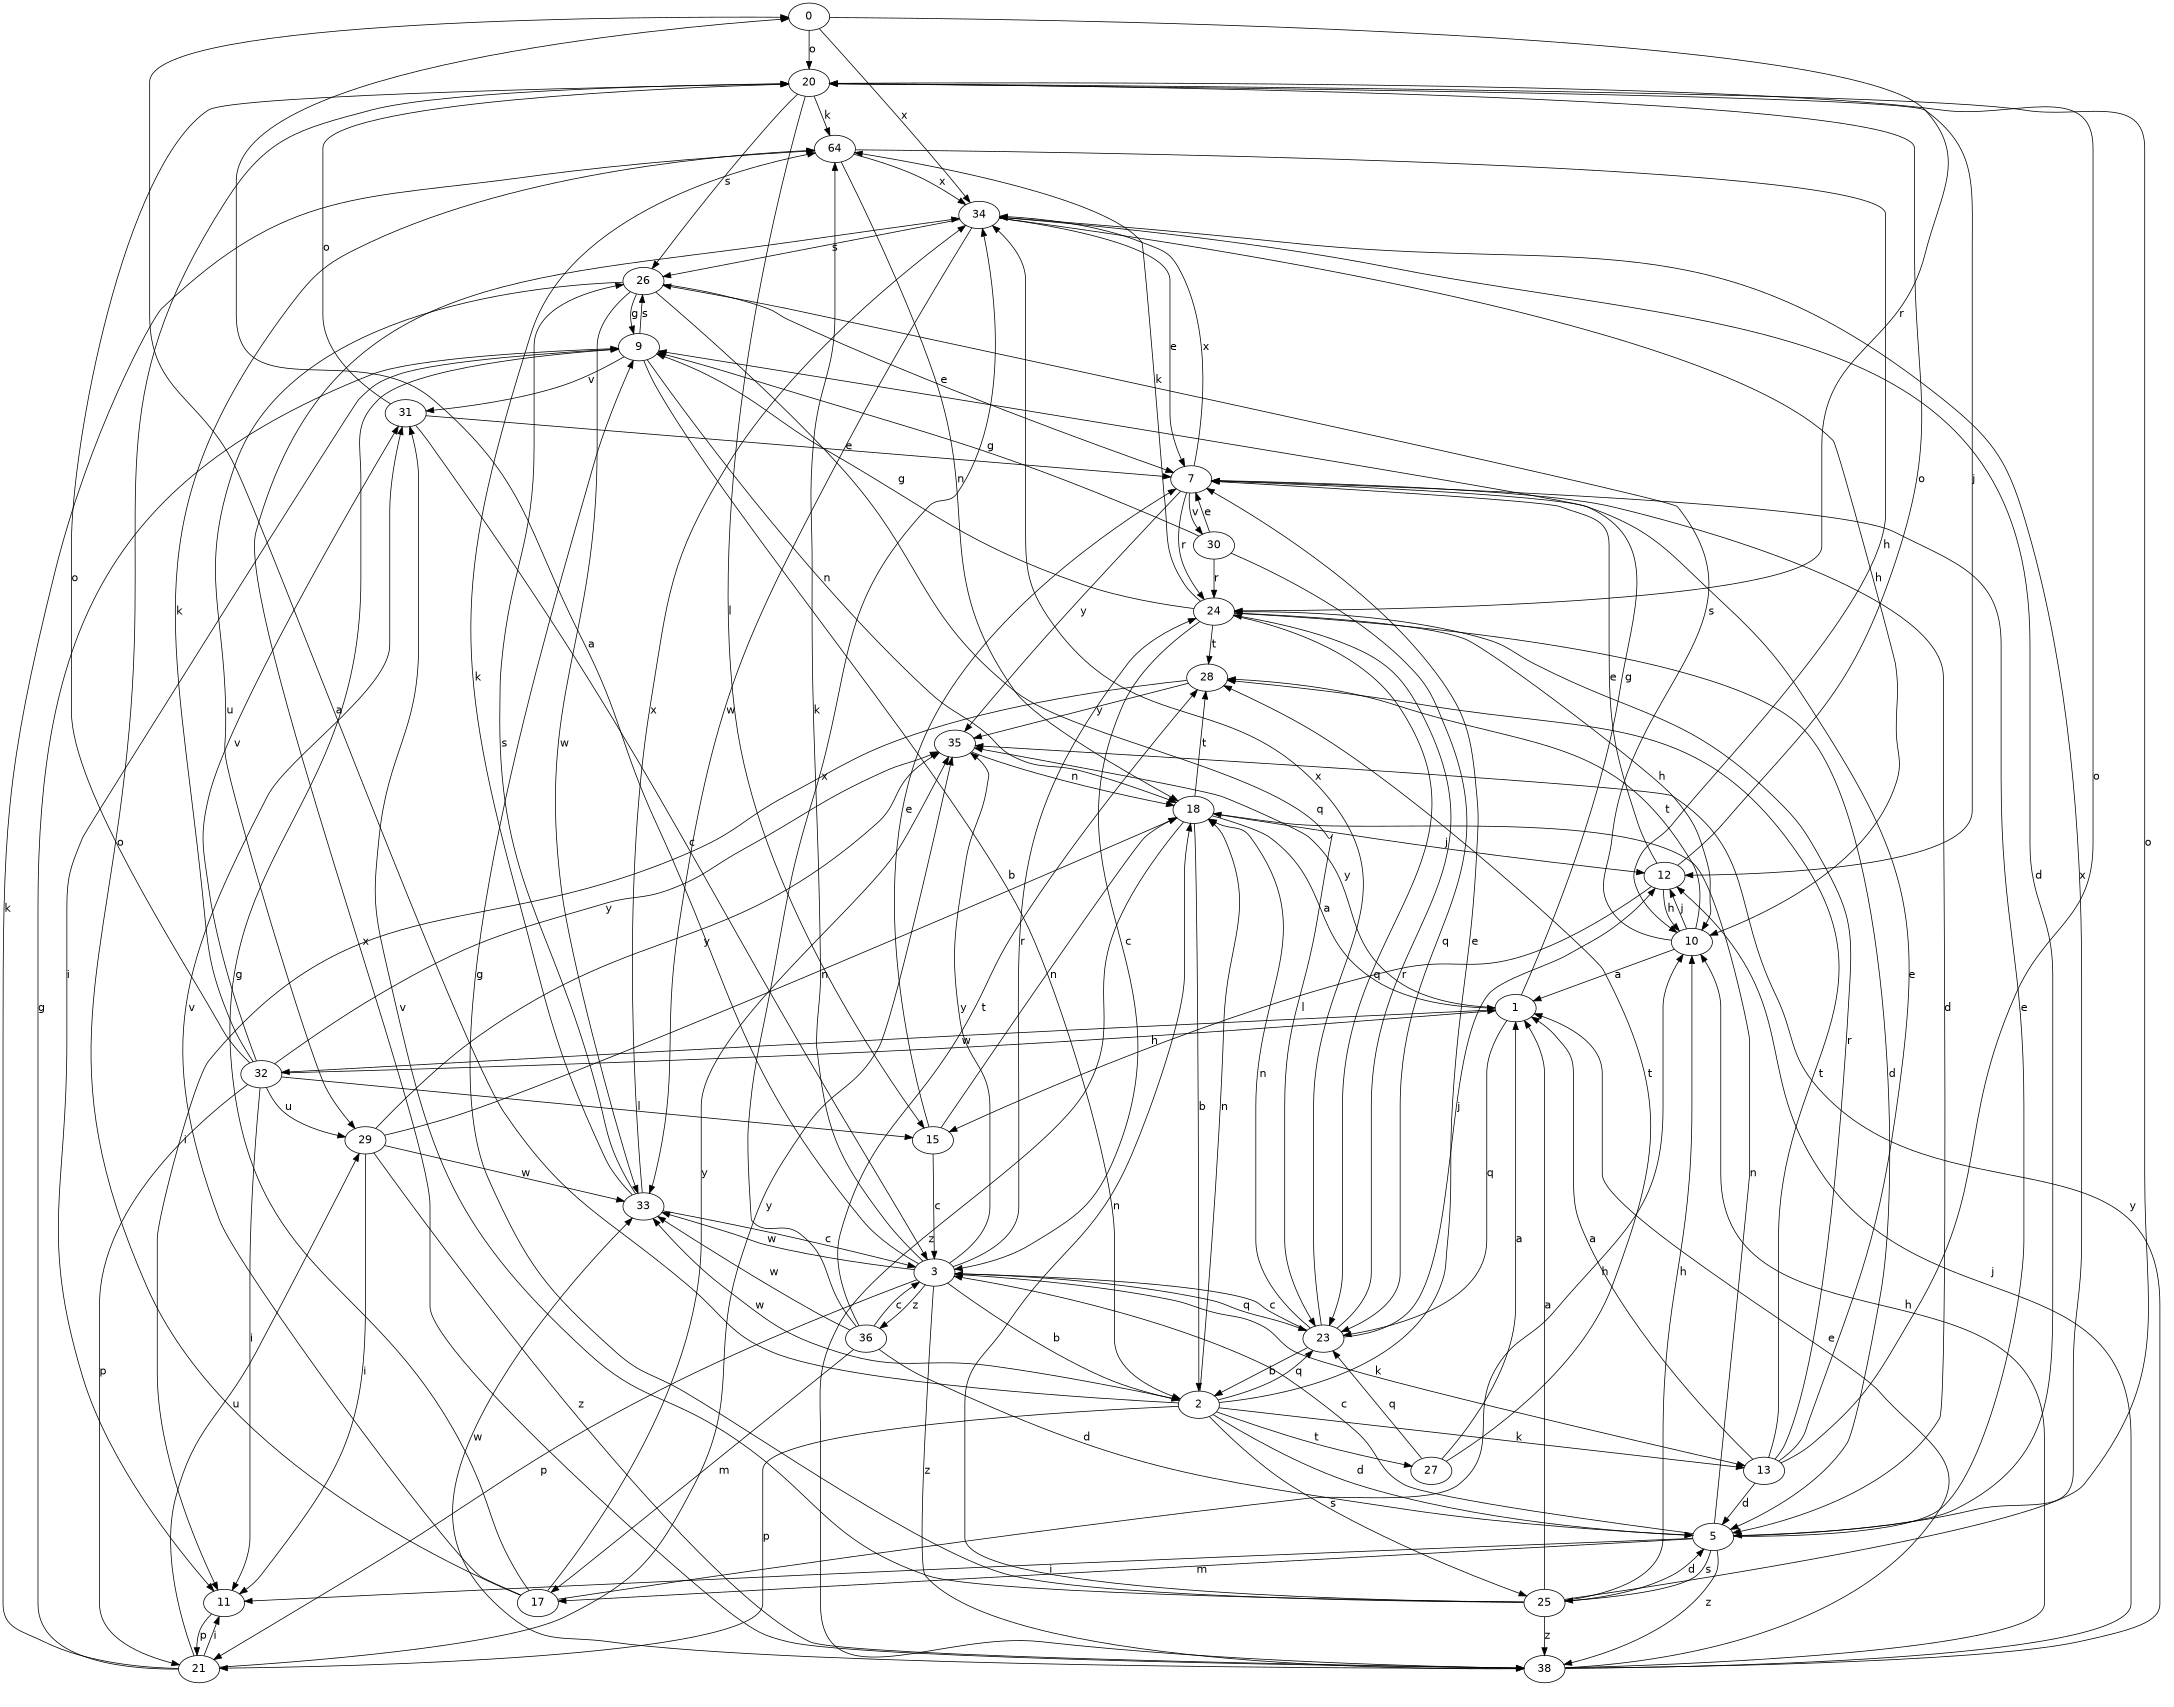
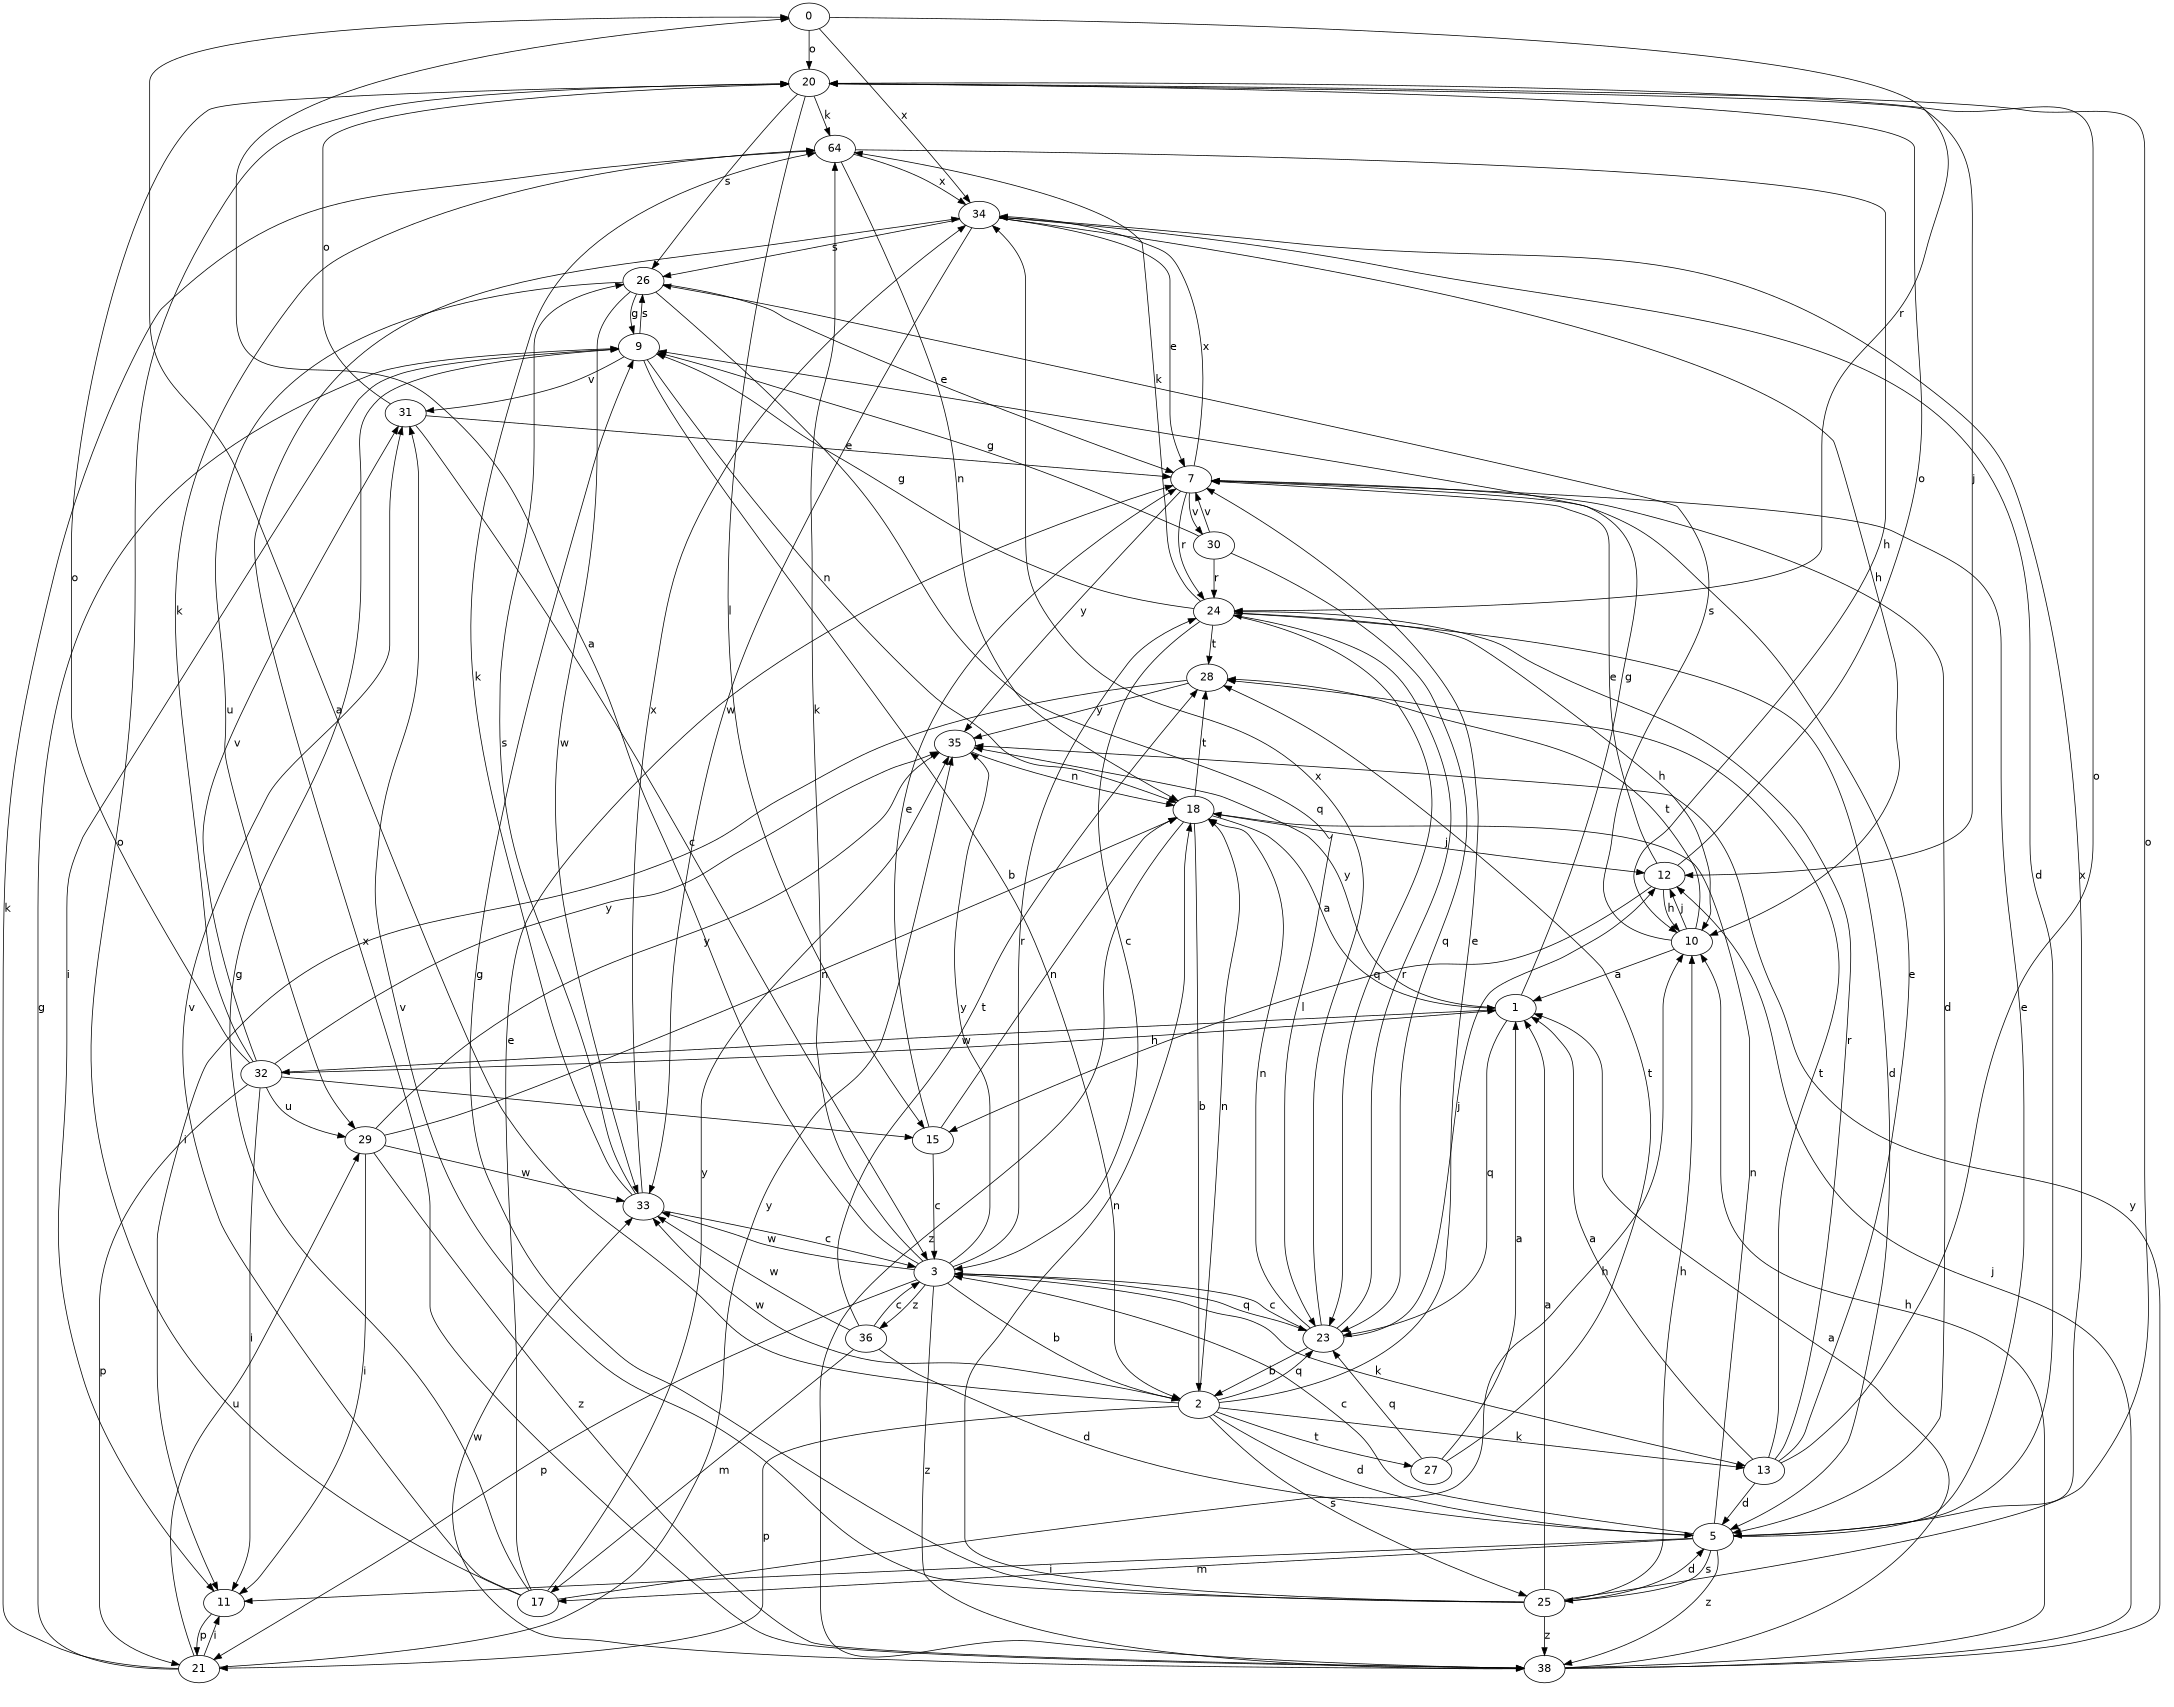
edge "30" -> "7": label "e" -> "v"
edge "36" -> "34": removed, label "x"
edge "17" -> "7": added, label "e"
edge "38" -> "1": label "e" -> "a"
